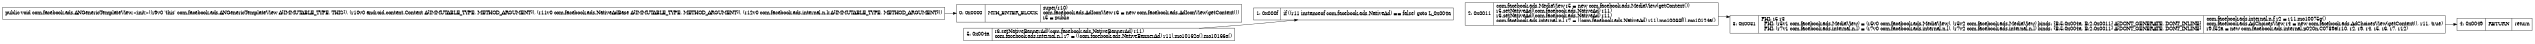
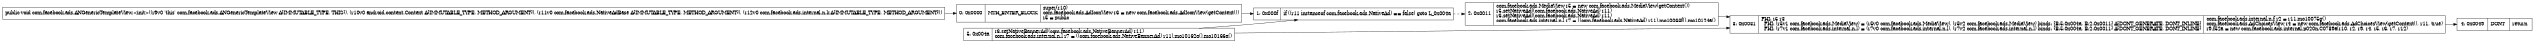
edge "0: 0x0000" -> "1: 0x000f": added
edge "1: 0x000f" -> "2: 0x0011": added
node "4: 0x0049": text "RETURN" -> "DONT"
edge "5: 0x004a" -> "3: 0x0031": added
